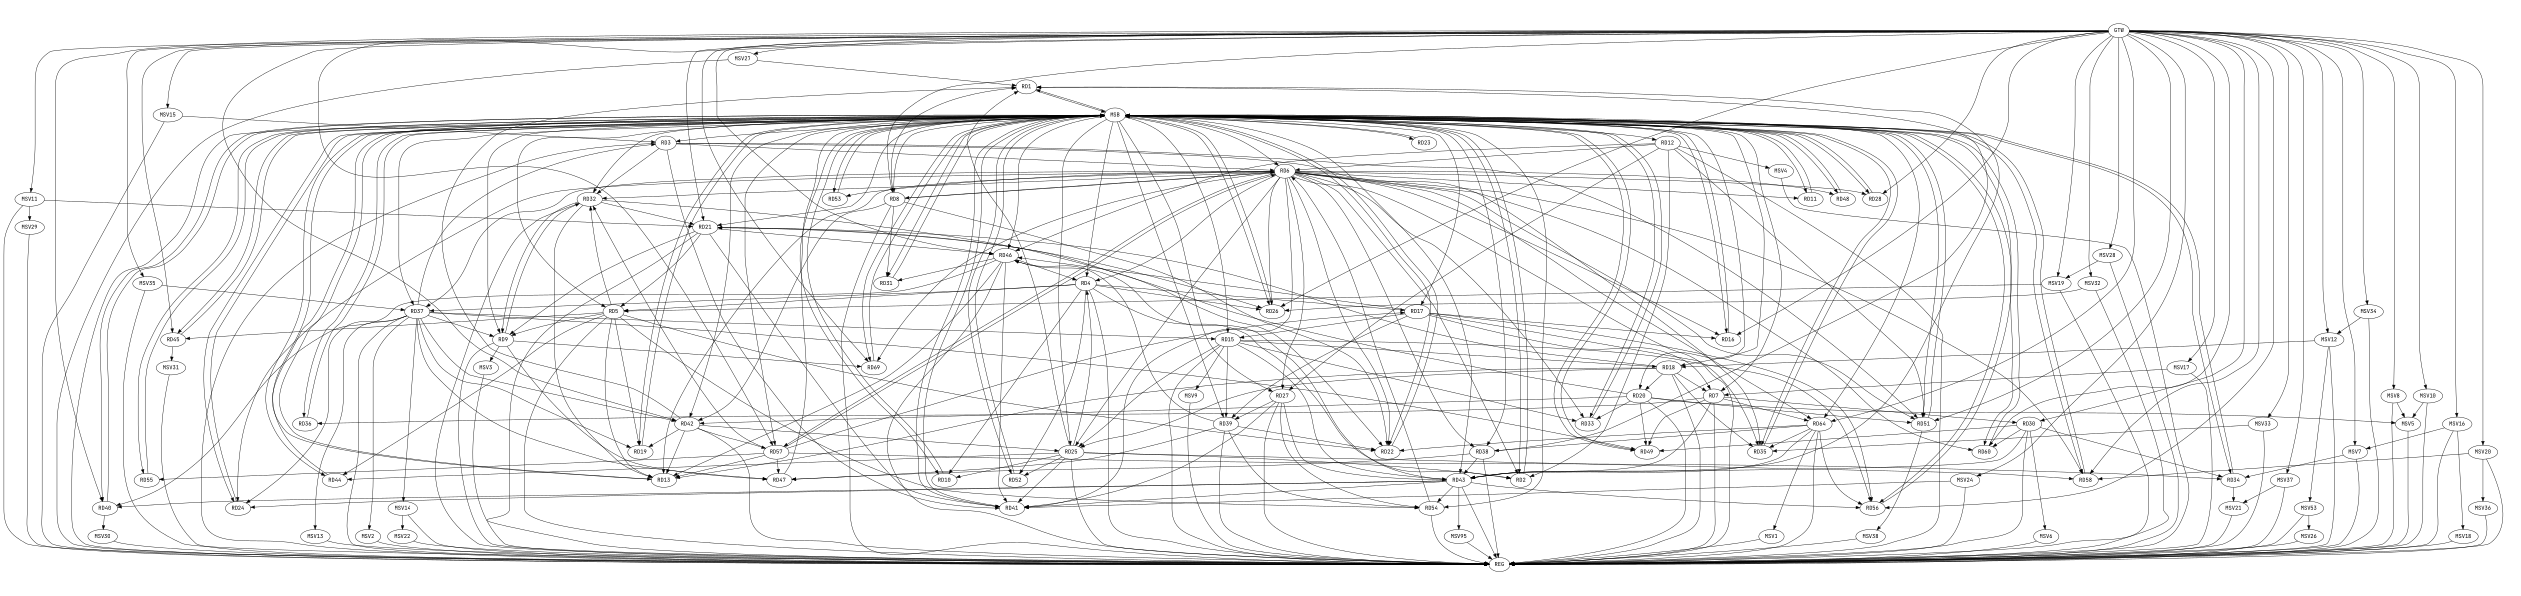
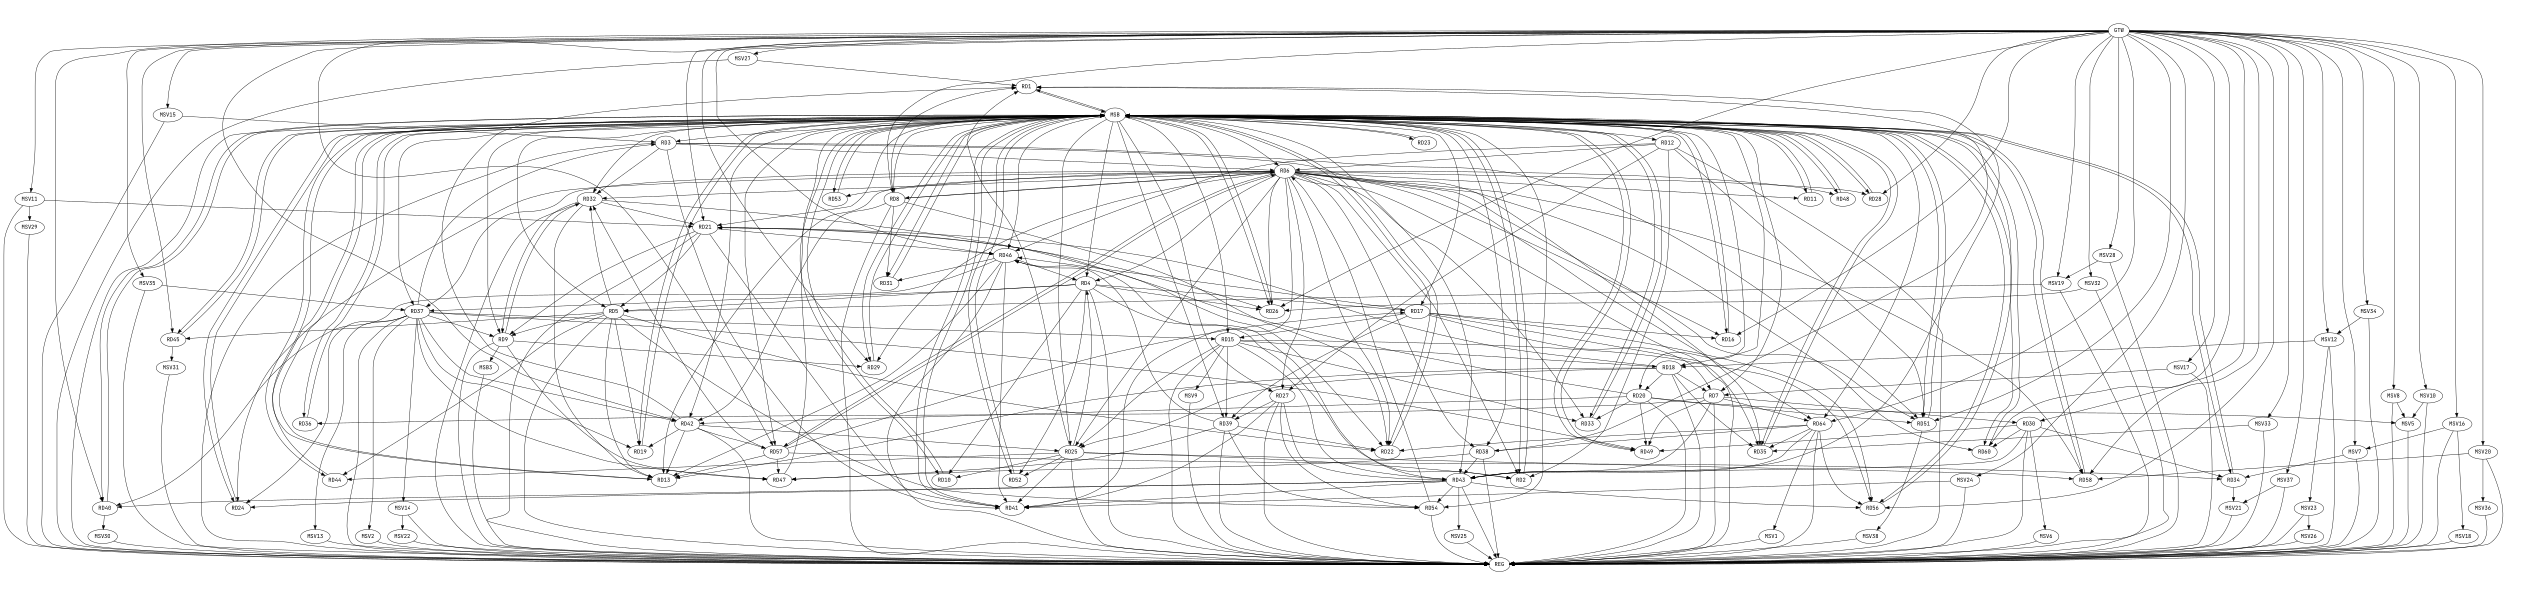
node "MSV4": removed
node "MSV3": label "MSV3" -> "MSB3"
node "RD69": label "RD69" -> "RD29"
node "RD55": removed
node "MSV53": label "MSV53" -> "MSV23"
node "MSV95": label "MSV95" -> "MSV25"
